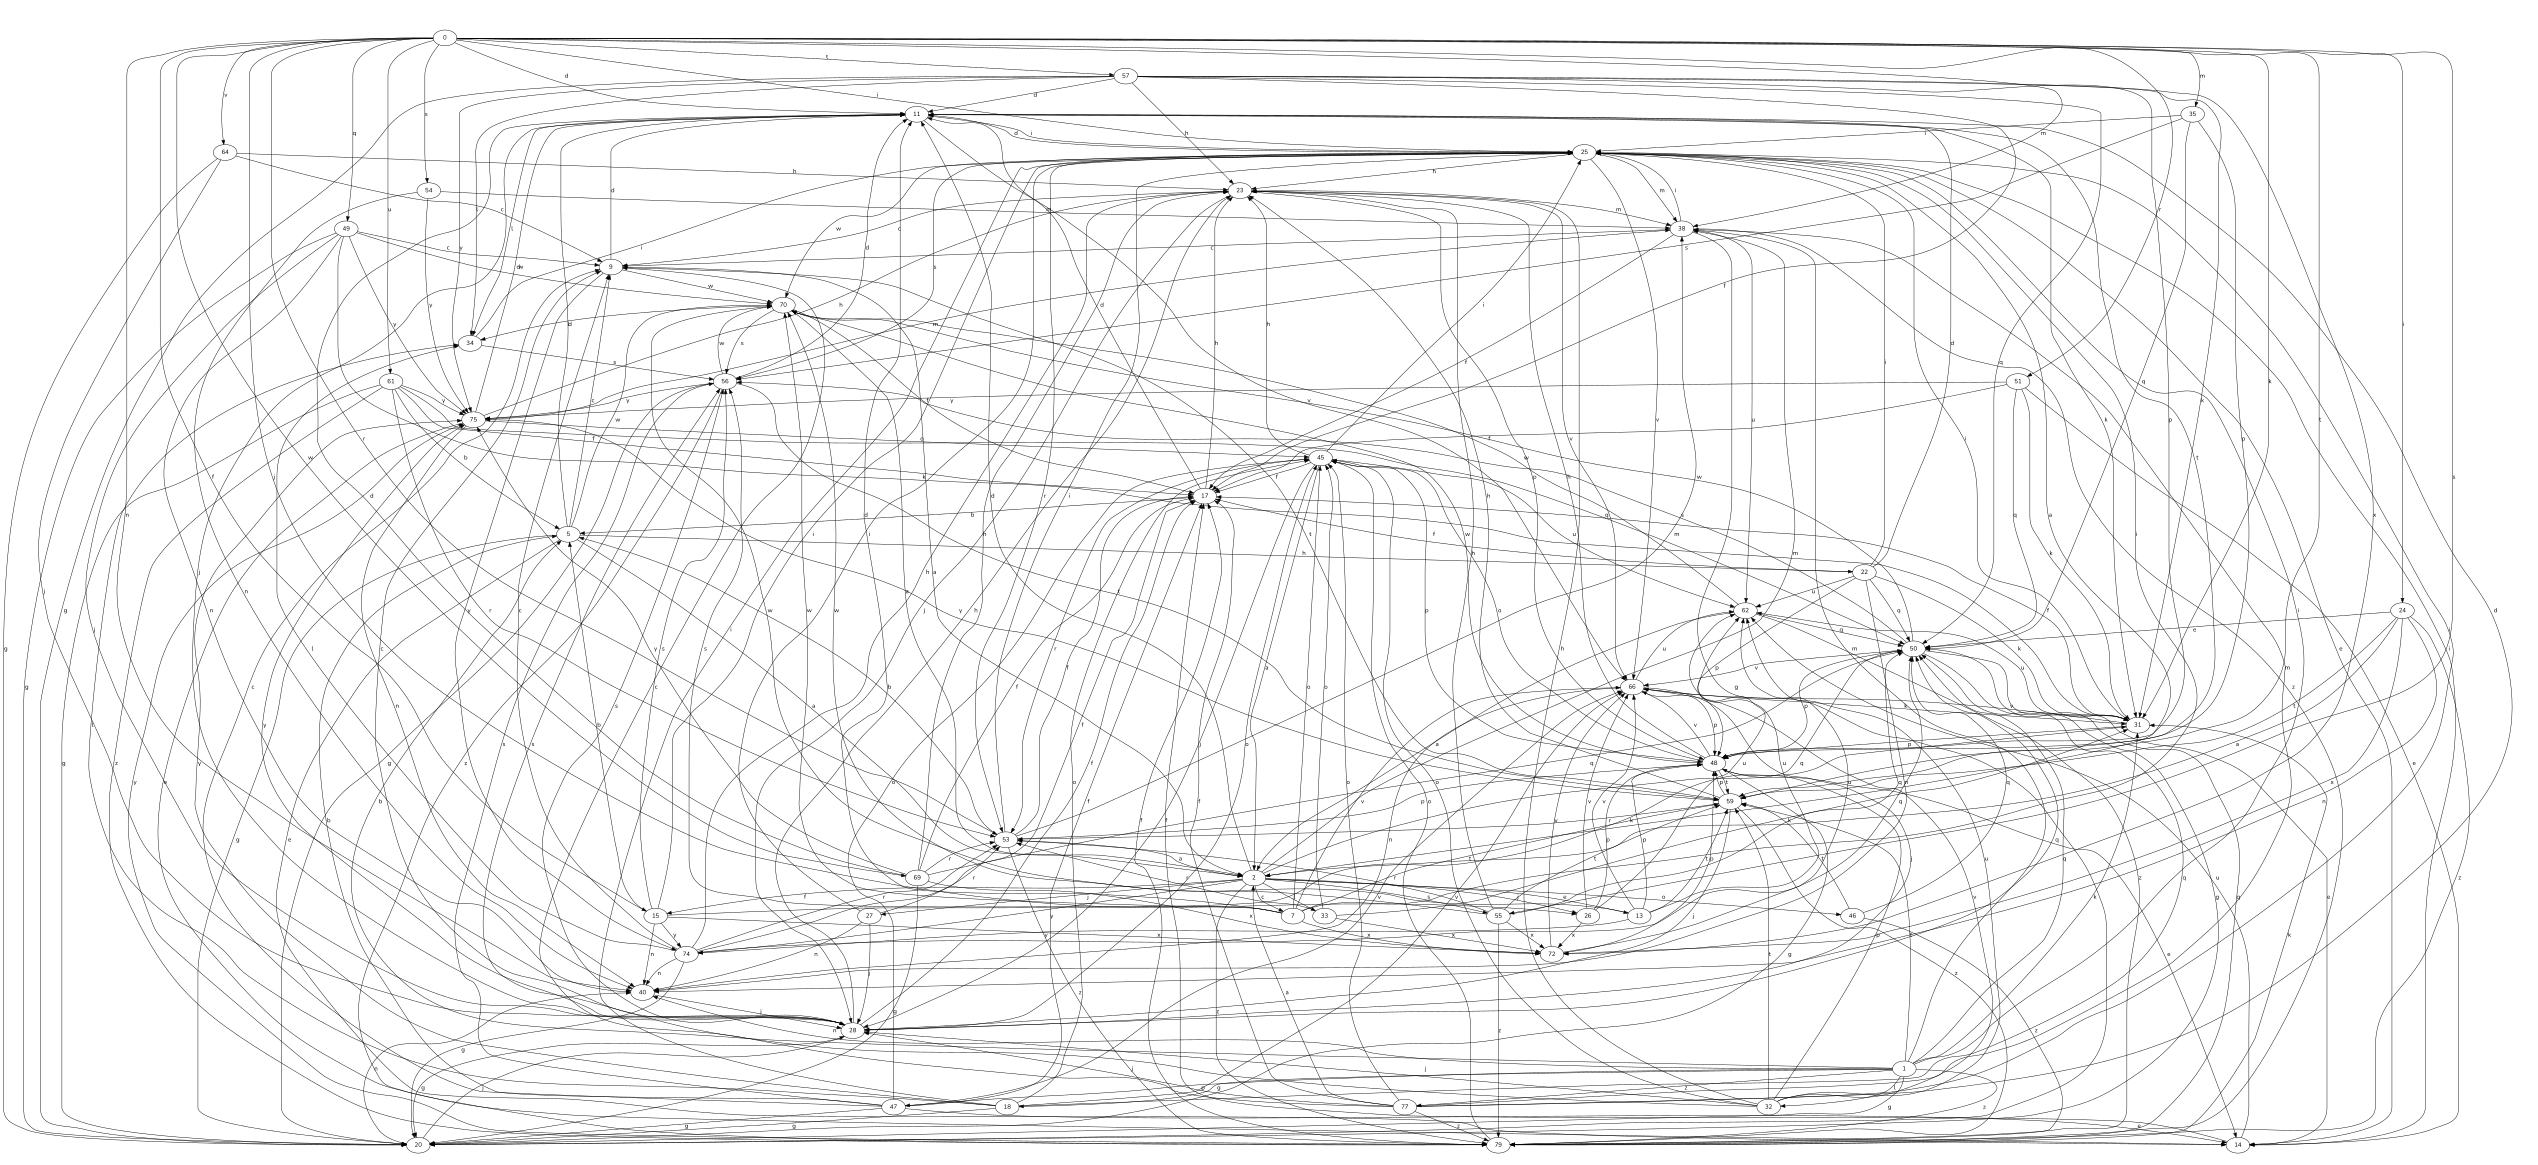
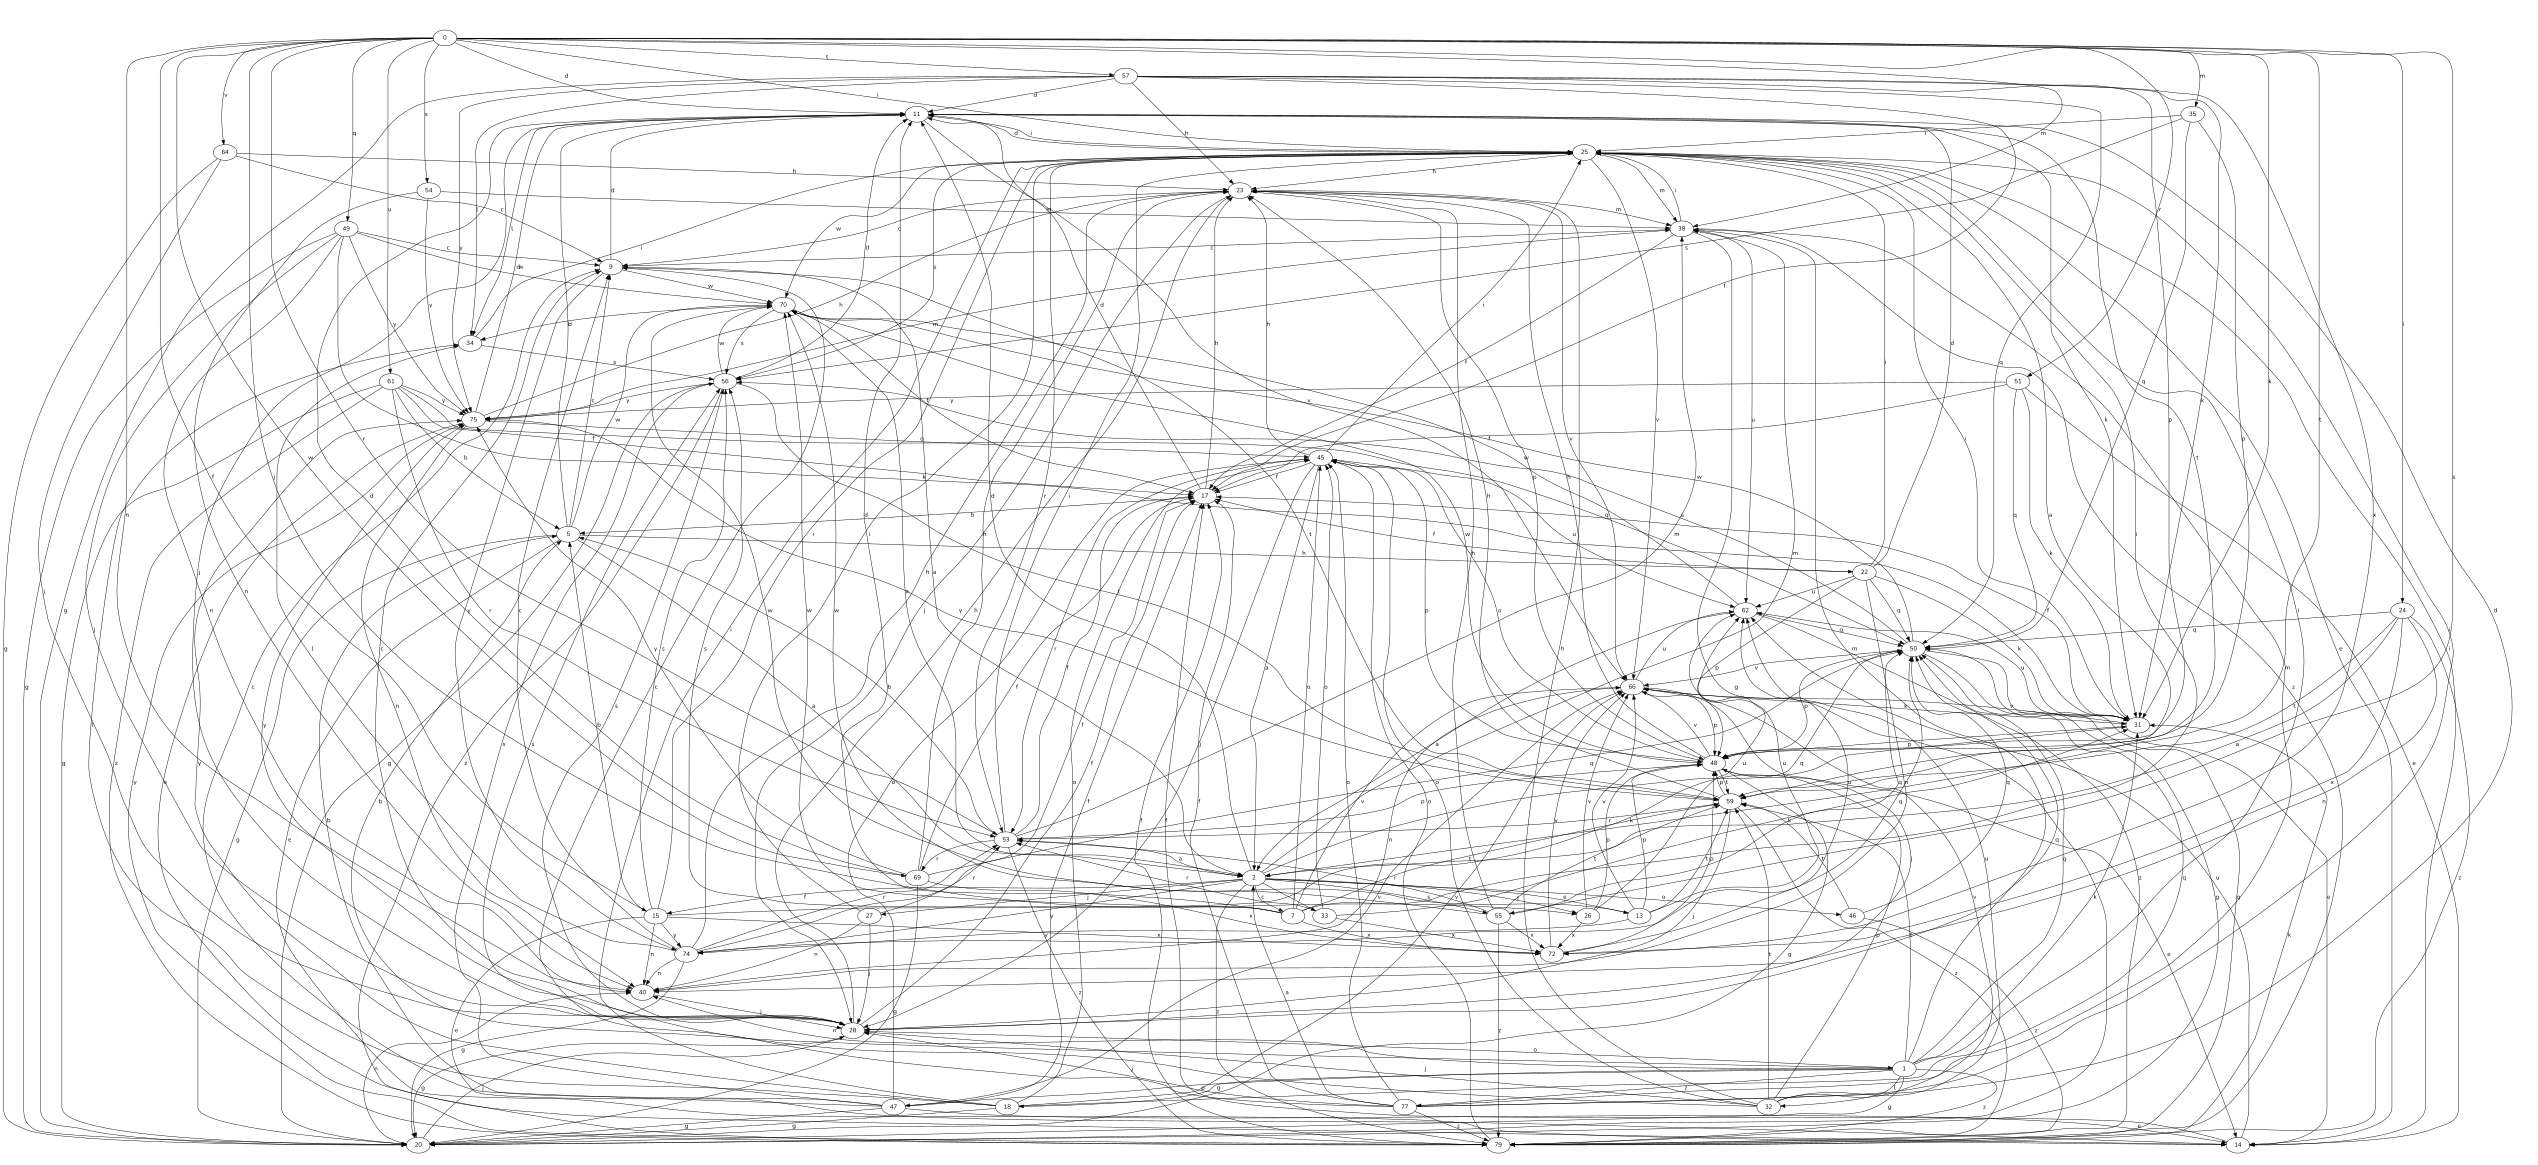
edge "24" -> "50": label "e" -> "q"
edge "28" -> "45": now "28" -> "1"
edge "69" -> "53": reversed
edge "15" -> "14": added, label "e"
